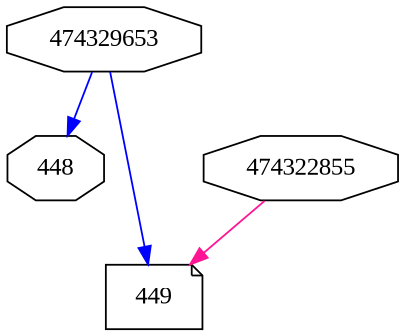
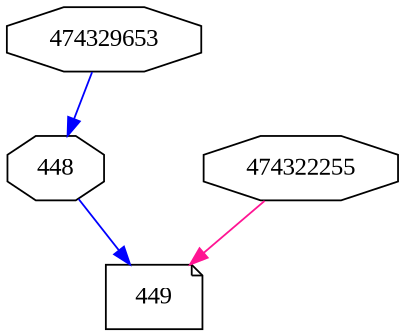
edge "474329653" -> "449": now "448" -> "449"
node "474322855": label "474322855" -> "474322255"
